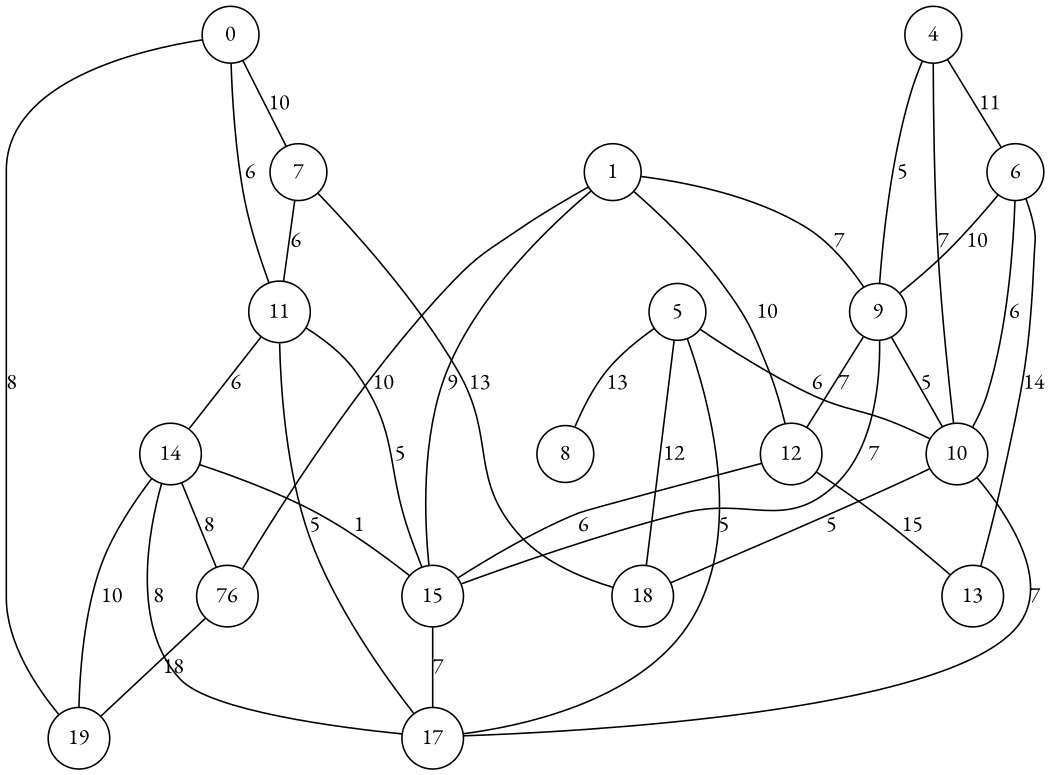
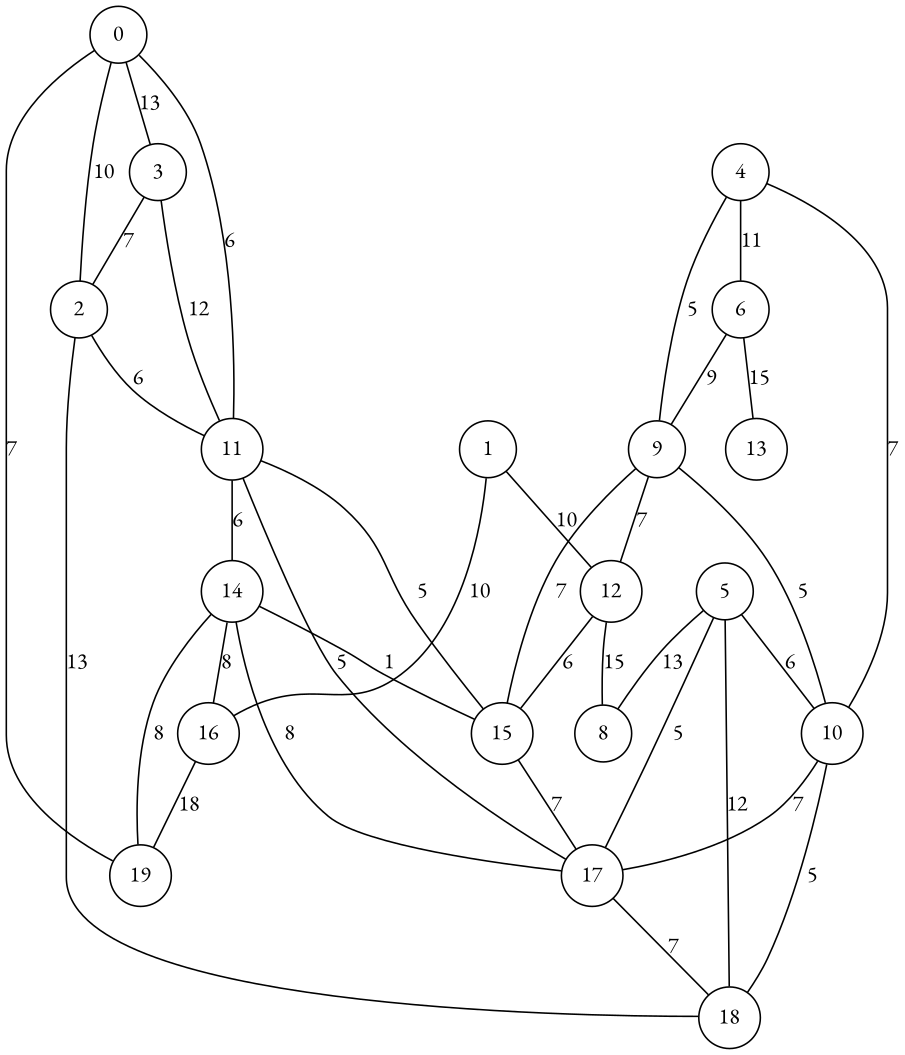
node "3": added
node "7": label "7" -> "2"
edge "1" -- "9": removed, label "7"
edge "6" -- "9": label "10" -> "9"
edge "6" -- "10": removed, label "6"
edge "1" -- "15": removed, label "9"
edge "0" -- "19": label "8" -> "7"
edge "6" -- "13": label "14" -> "15"
edge "12" -- "13": now "12" -- "8"
edge "14" -- "19": label "10" -> "8"
node "76": label "76" -> "16"
edge "17" -- "18": added, label "7"
